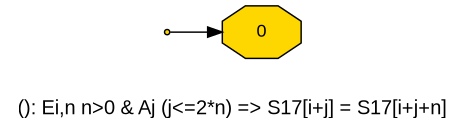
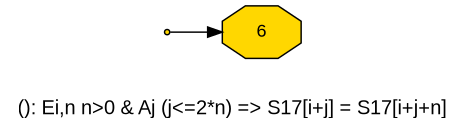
node "0": label "0" -> "6"
